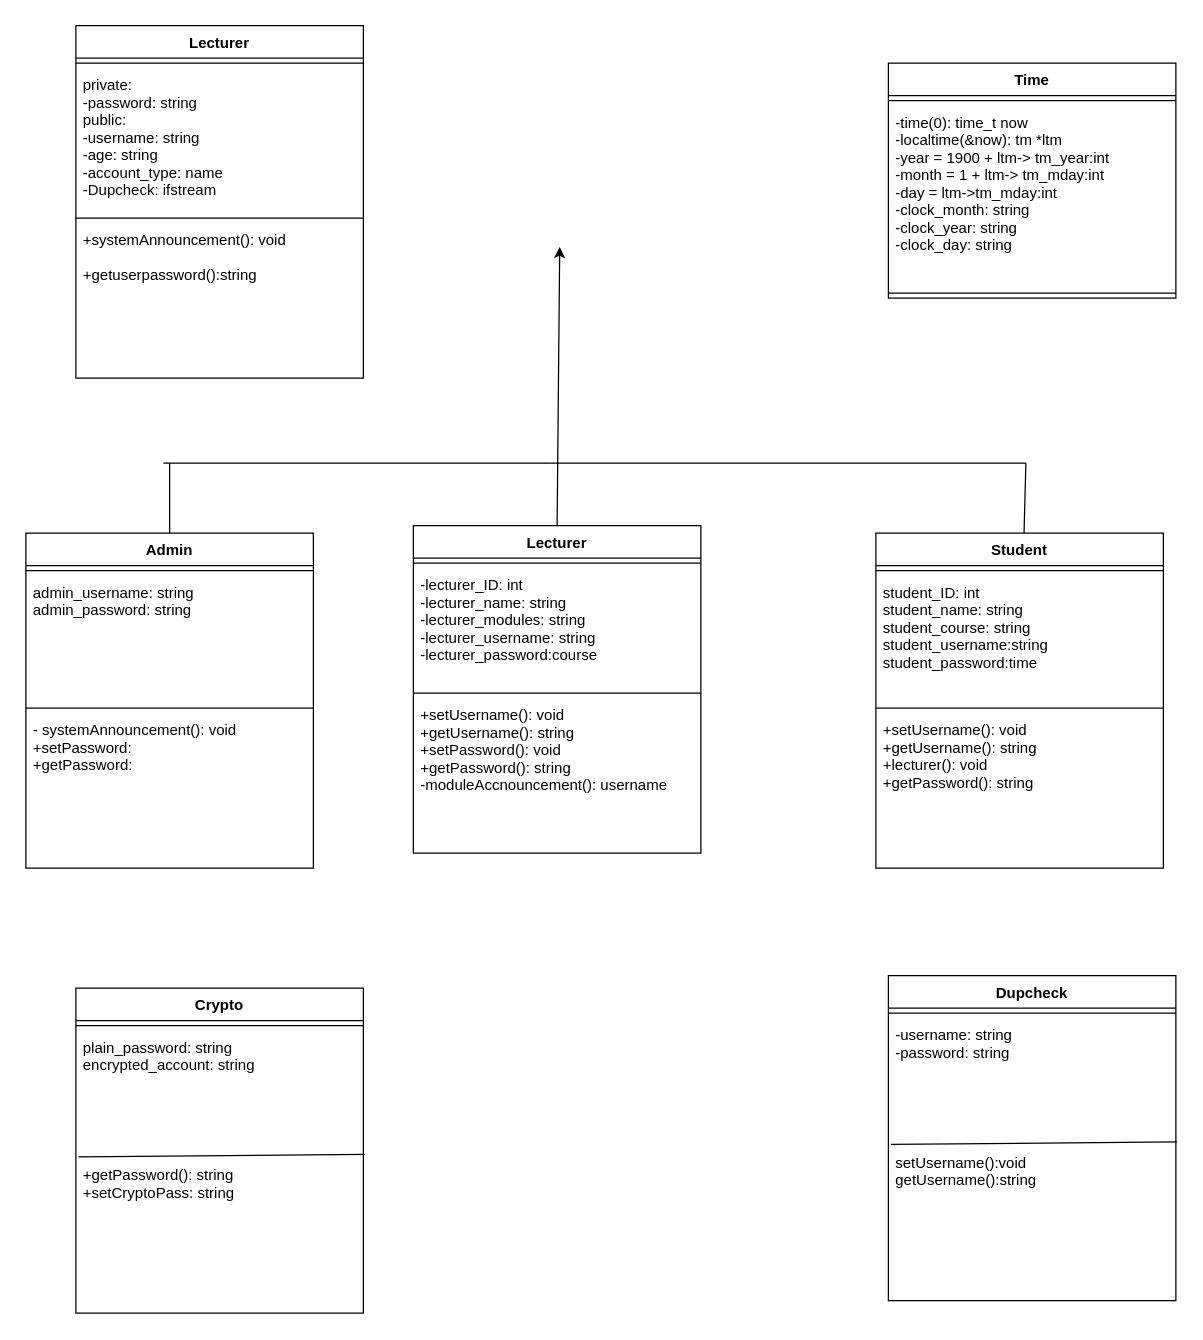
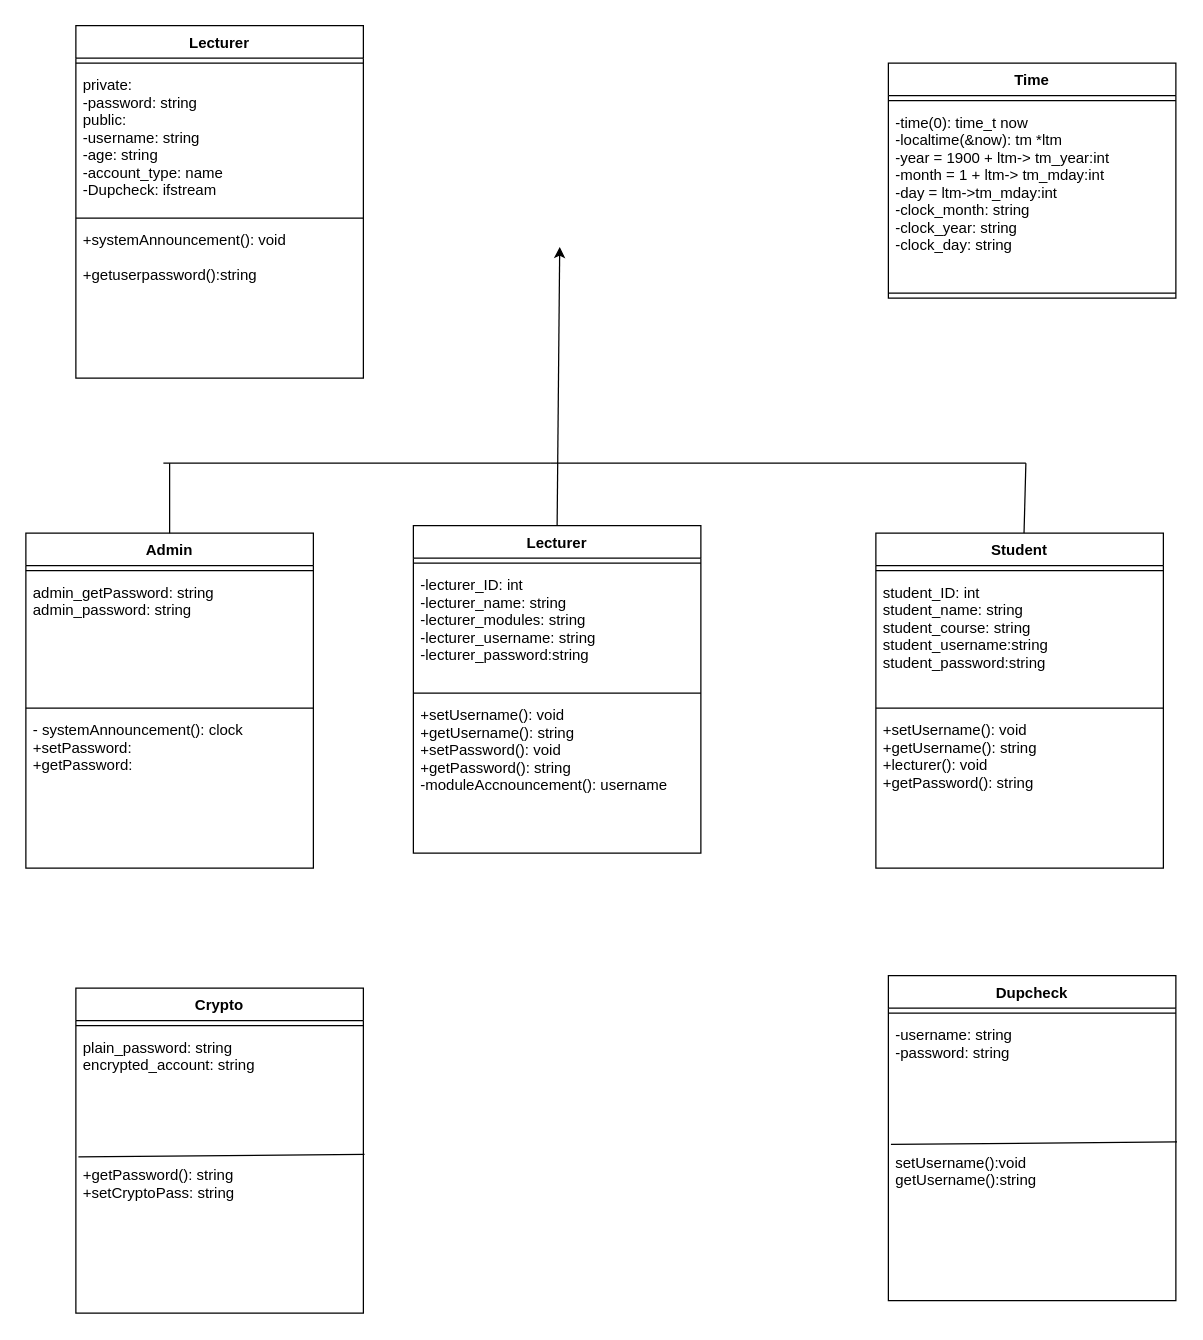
node "-lecturer_ID: int -lecturer_name: string -lecturer_modules: string -lecturer_username: string -lecturer_password:course": label "-lecturer_ID: int -lecturer_name: string -lecturer_modules: string -lecturer_username: string -lecturer_password:course" -> "-lecturer_ID: int -lecturer_name: string -lecturer_modules: string -lecturer_username: string -lecturer_password:string"
node "admin_username: string admin_password: string": label "admin_username: string admin_password: string" -> "admin_getPassword: string admin_password: string"
node "student_ID: int student_name: string student_course: string student_username:string student_password:time": label "student_ID: int student_name: string student_course: string student_username:string student_password:time" -> "student_ID: int student_name: string student_course: string student_username:string student_password:string"
node "- systemAnnouncement(): void +setPassword: +getPassword:": label "- systemAnnouncement(): void +setPassword: +getPassword:" -> "- systemAnnouncement(): clock +setPassword: +getPassword:"
